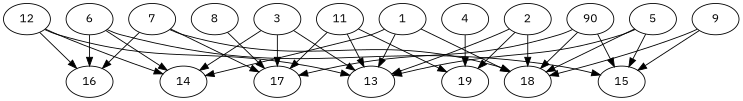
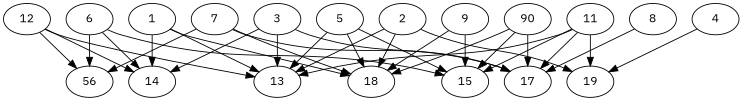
edge "11" -> "15": added
node "16": label "16" -> "56"
